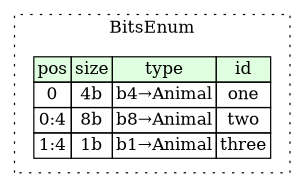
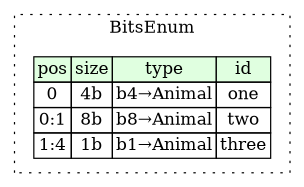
node "pos": text "0:4" -> "0:1"
